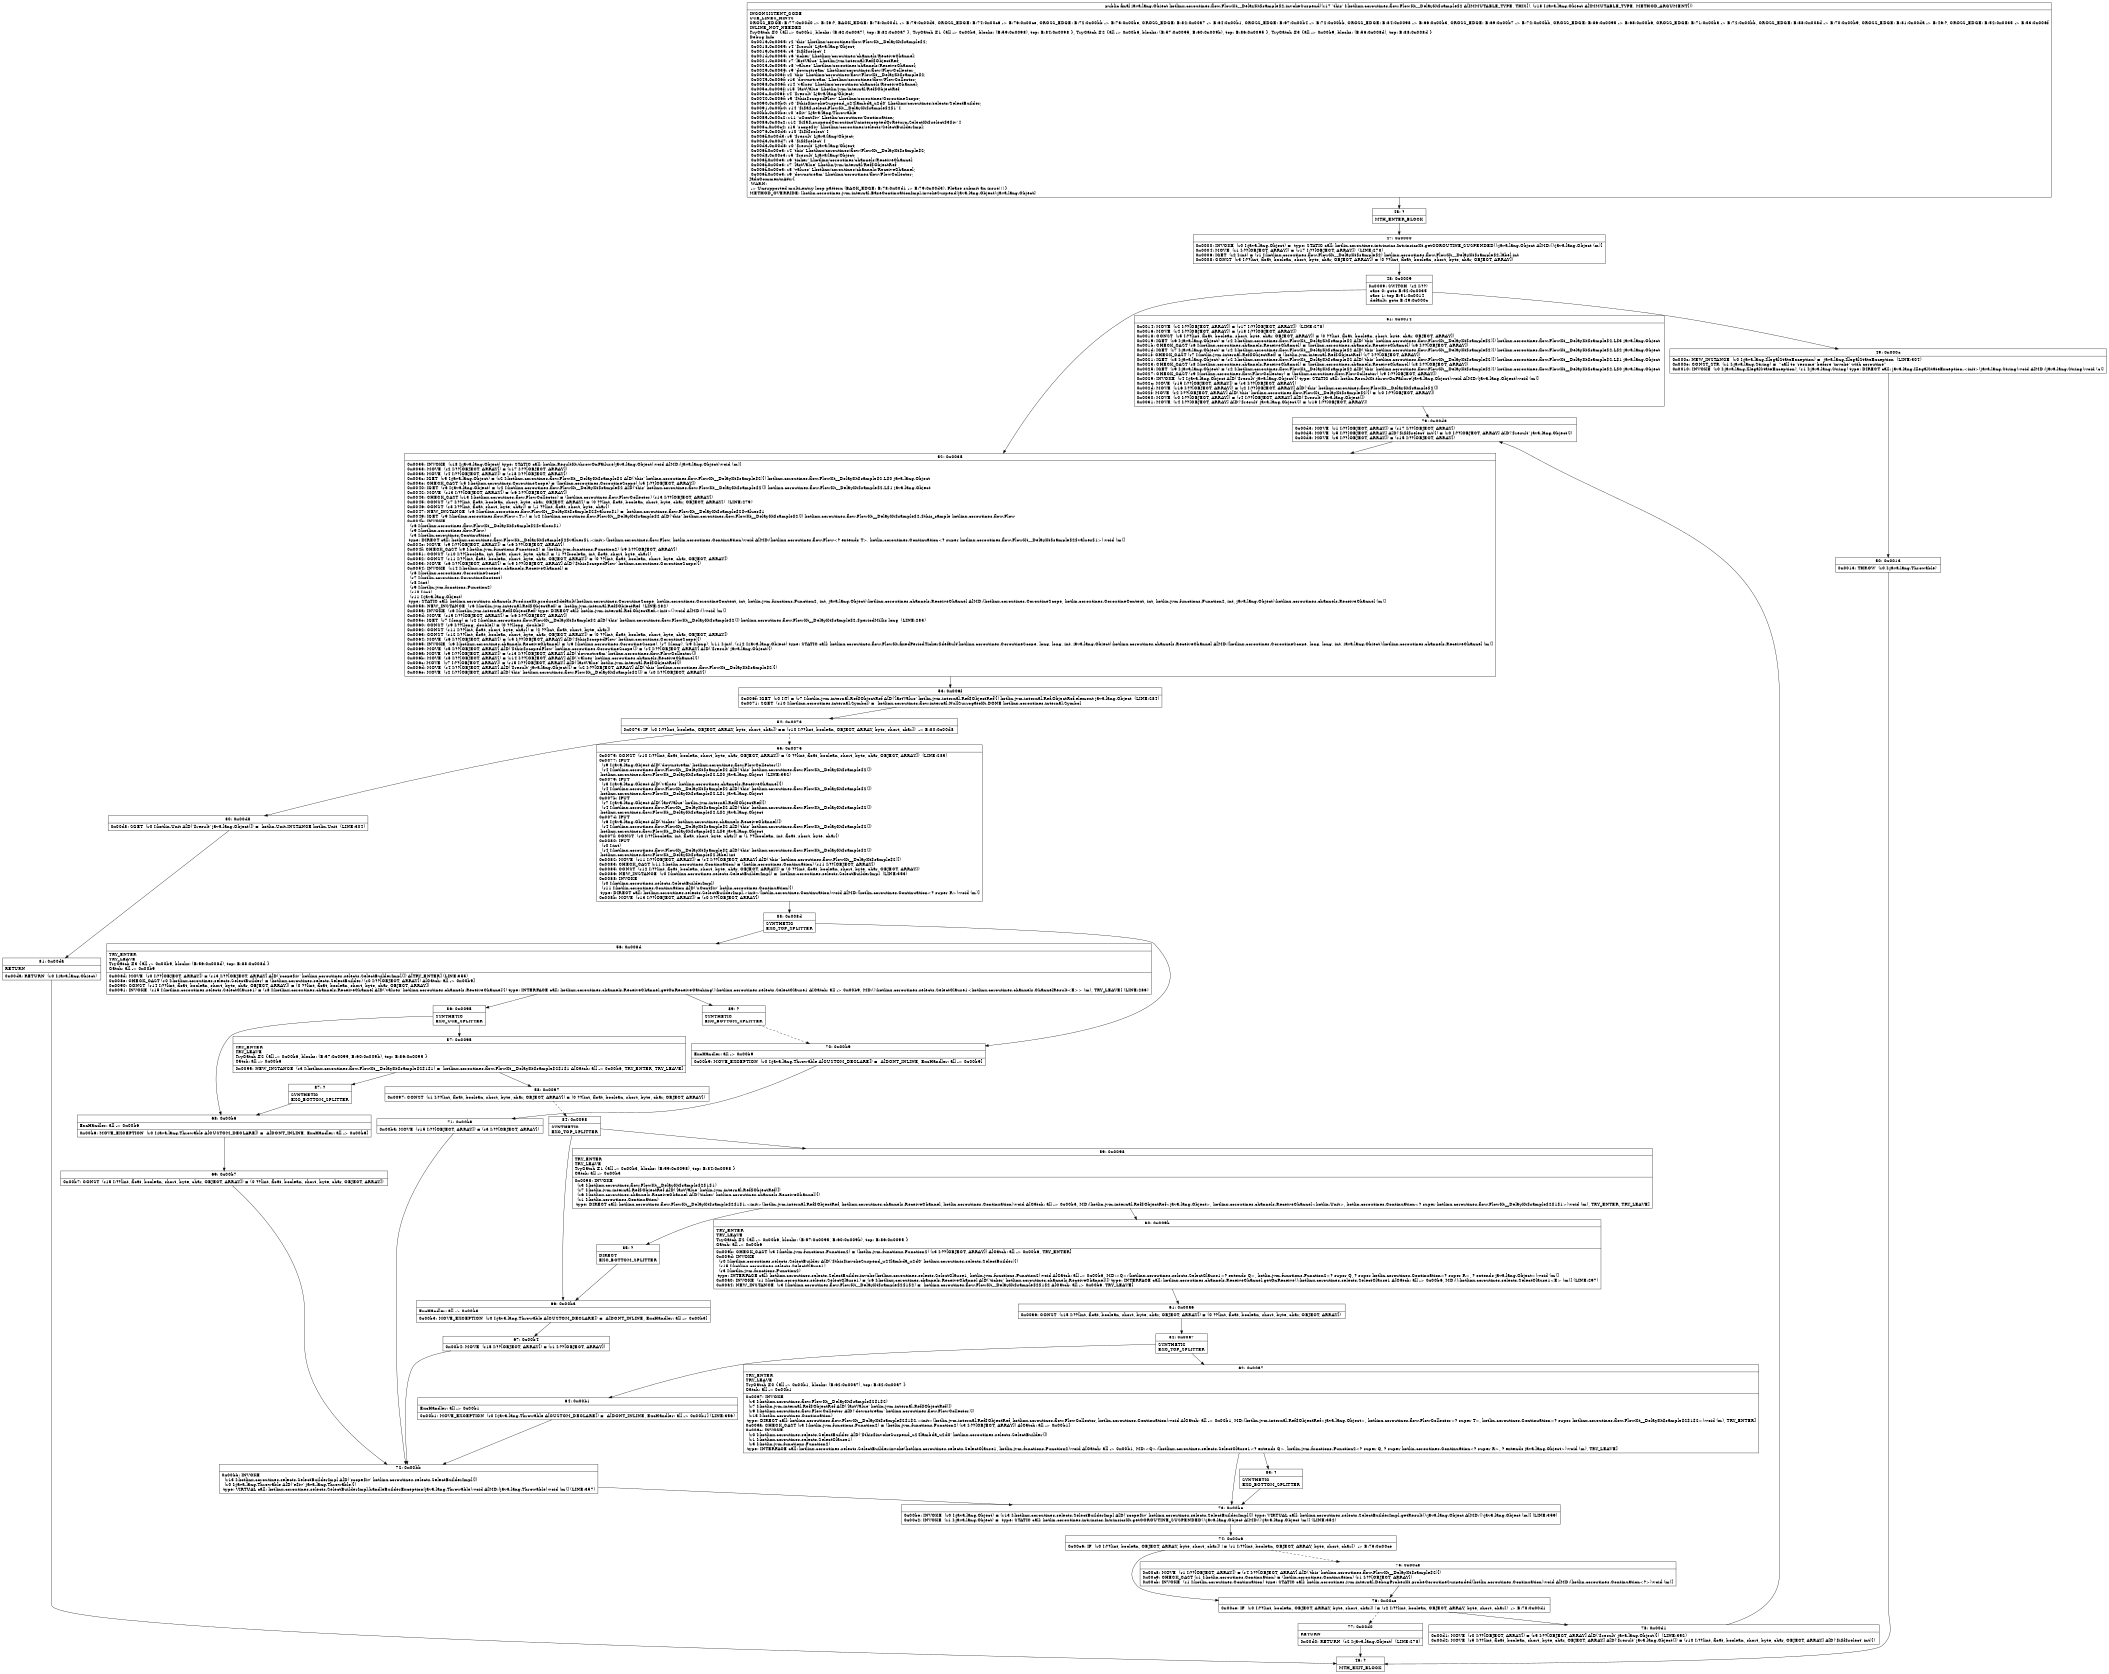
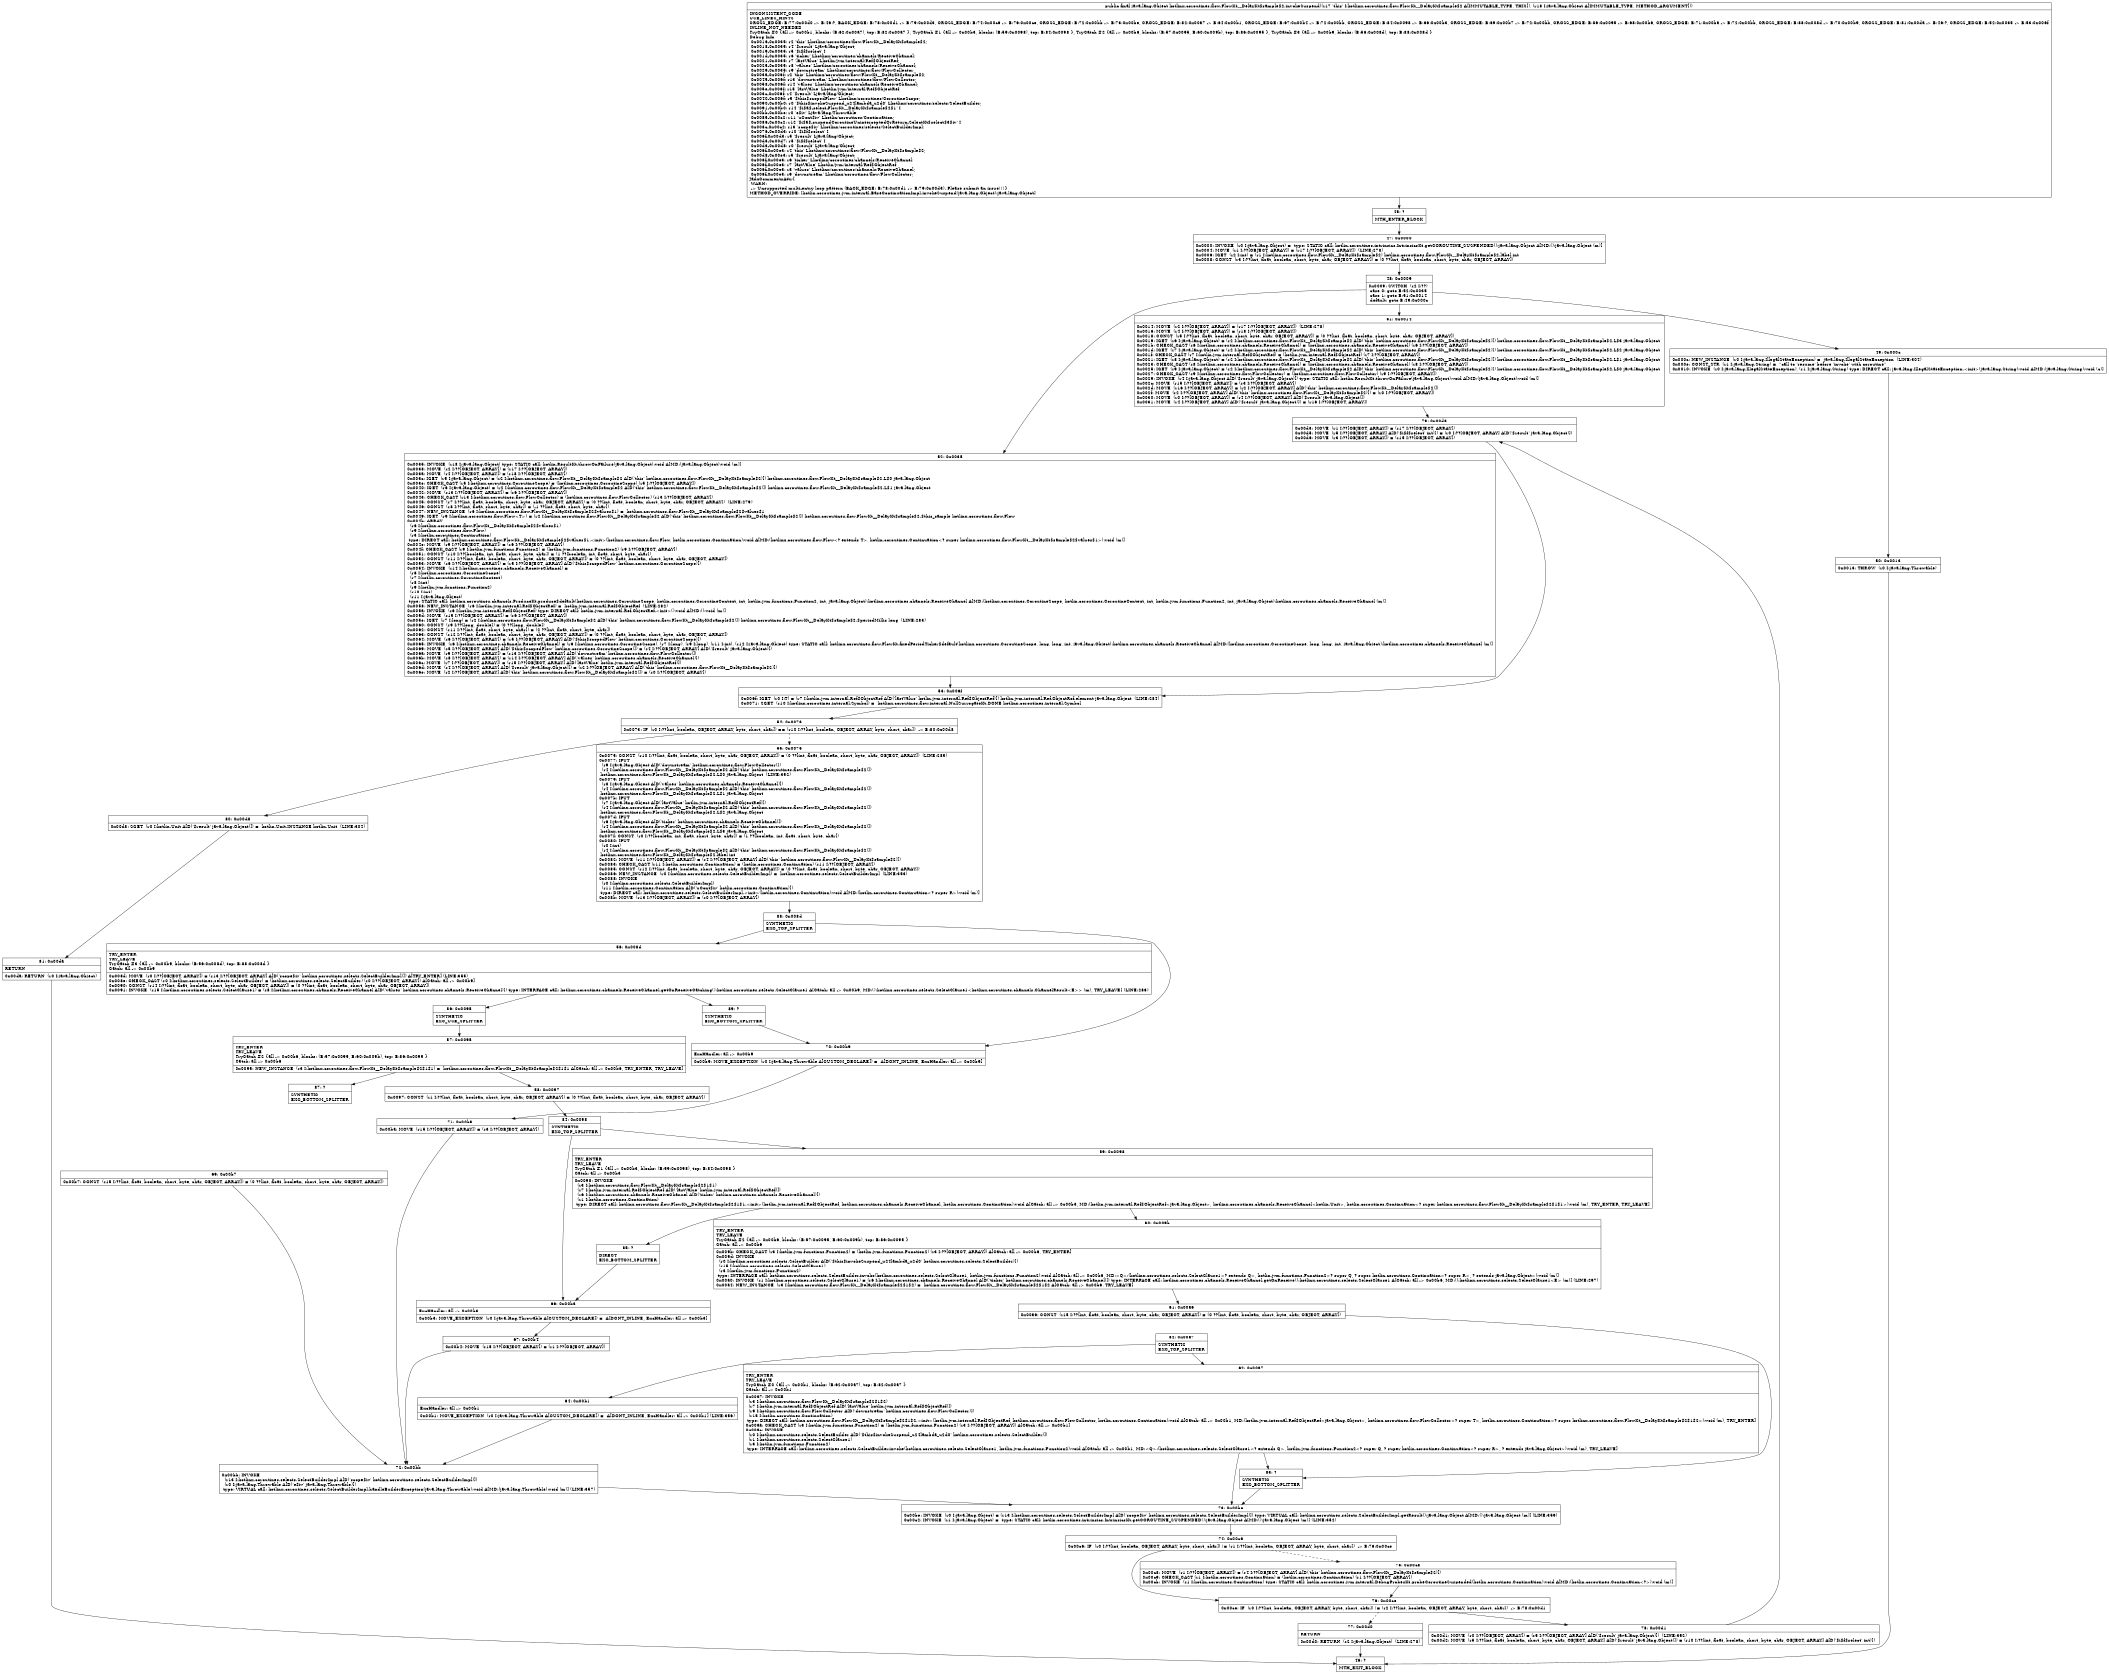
node "48: 0x0009": text "case 1: top B:51:0x0014" -> "case 1: goto B:51:0x0014"
edge "48: 0x0009" -> "51: 0x0014": added
edge "79: 0x00d3" -> "52: 0x0035": now "79: 0x00d3" -> "53: 0x006f"
node "52: 0x0035": text "0x004b: INVOKE" -> "0x004b: ARRAY"
edge "89: ?" -> "70: 0x00b9": style dashed -> solid
edge "58: 0x0097" -> "84: 0x0098": style dashed -> solid
node "68: 0x00b6": removed
edge "61: 0x00a6" -> "82: 0x00a7": now "61: 0x00a6" -> "83: ?"
